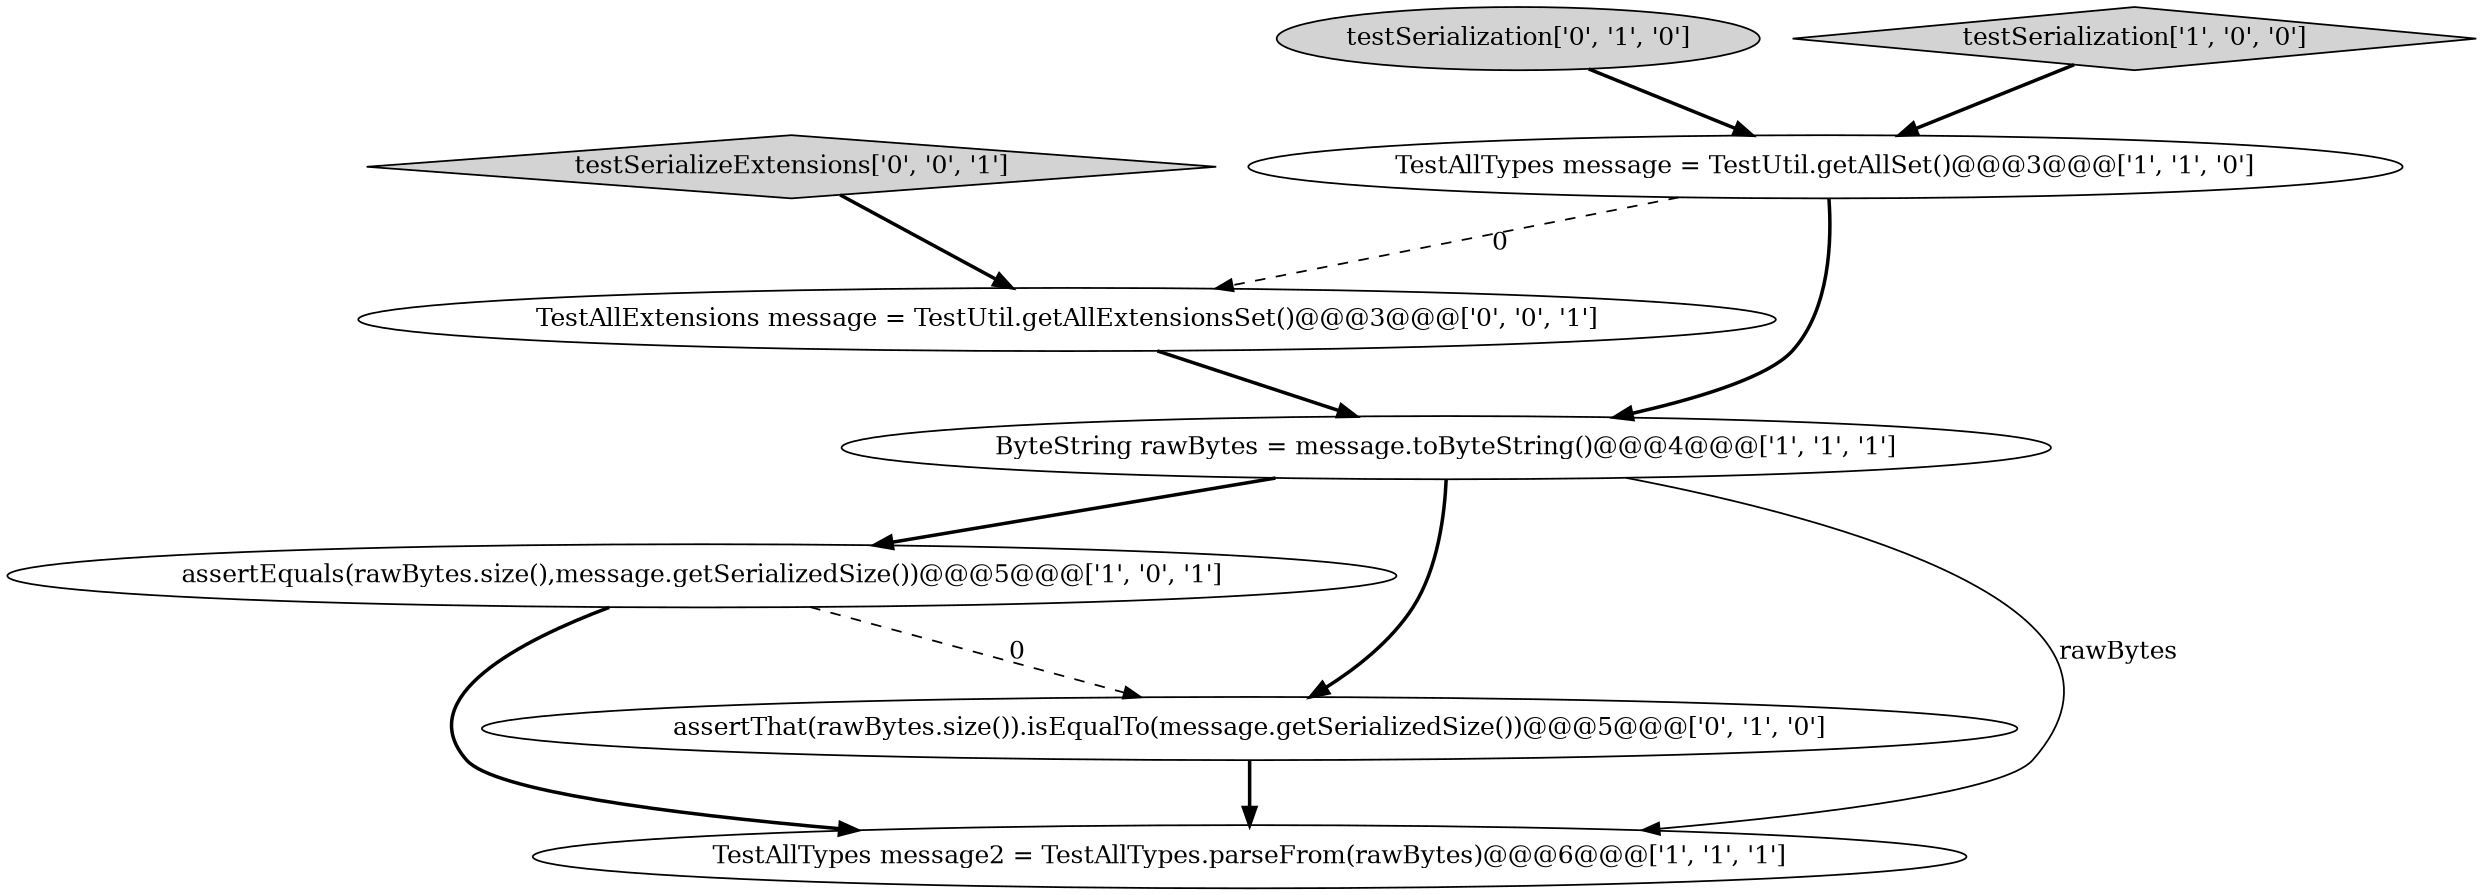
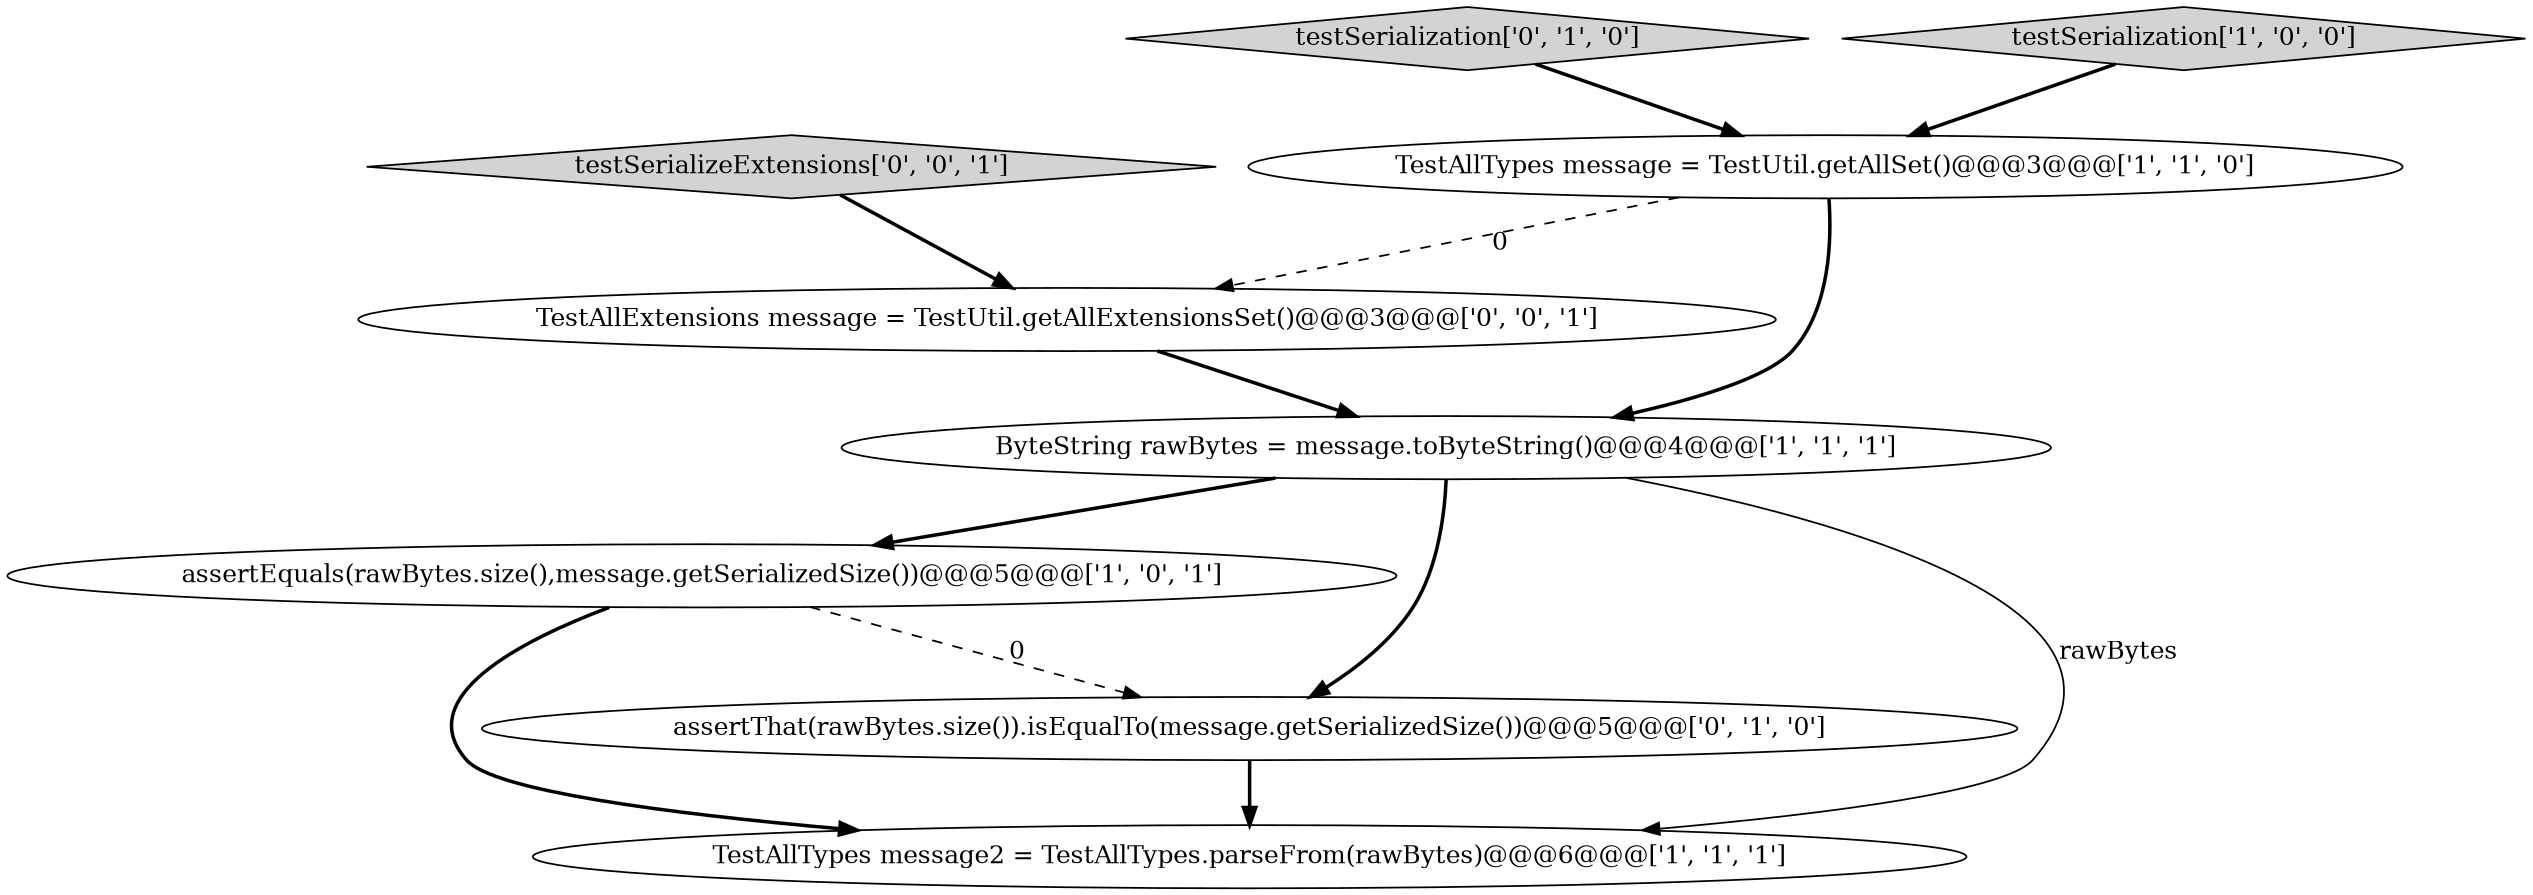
node "testSerialization['0', '1', '0']": shape ellipse -> diamond
